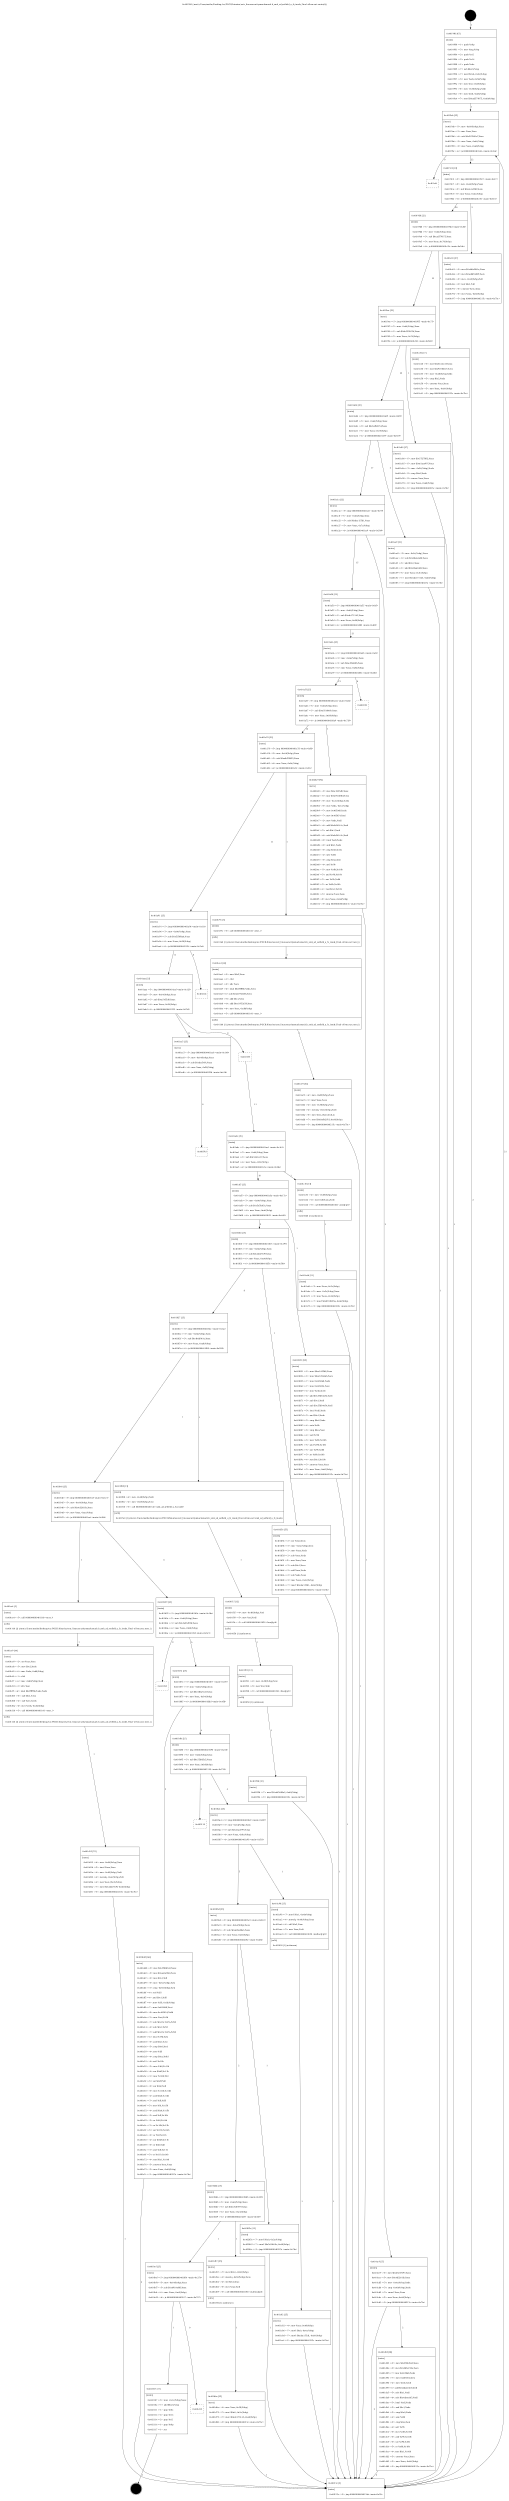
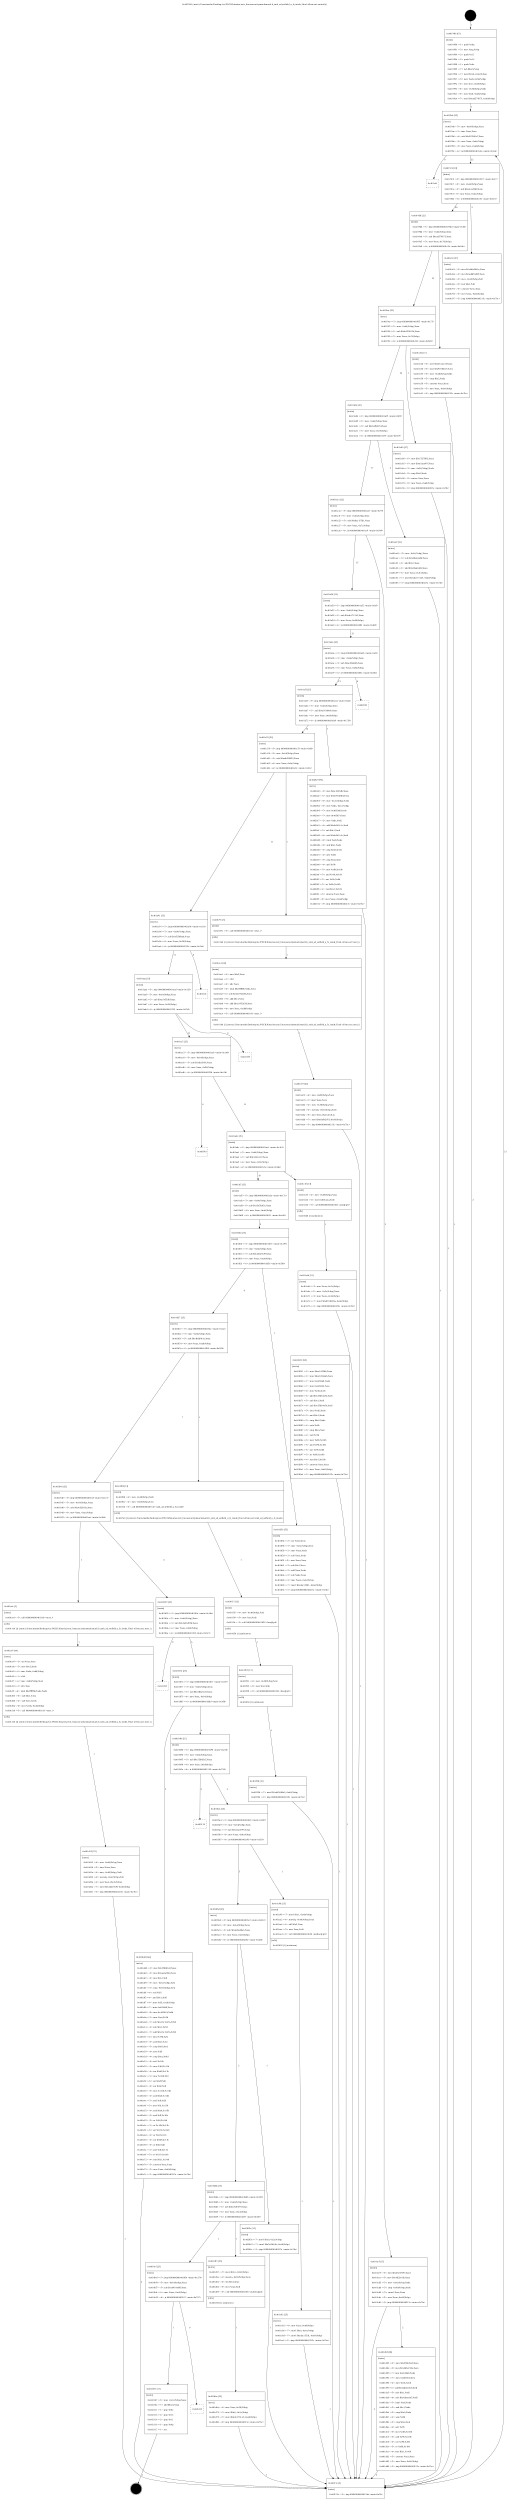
edge "0x402135" -> "0x401adc [25]": now "0x401ac3 [25]" -> "0x401adc [25]"
edge "0x401af5 [25]" -> "0x402051 [88]": removed, label "1"
